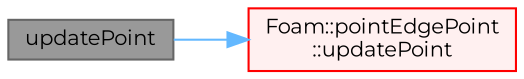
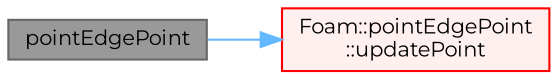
node "updatePoint": label "updatePoint" -> "pointEdgePoint"
